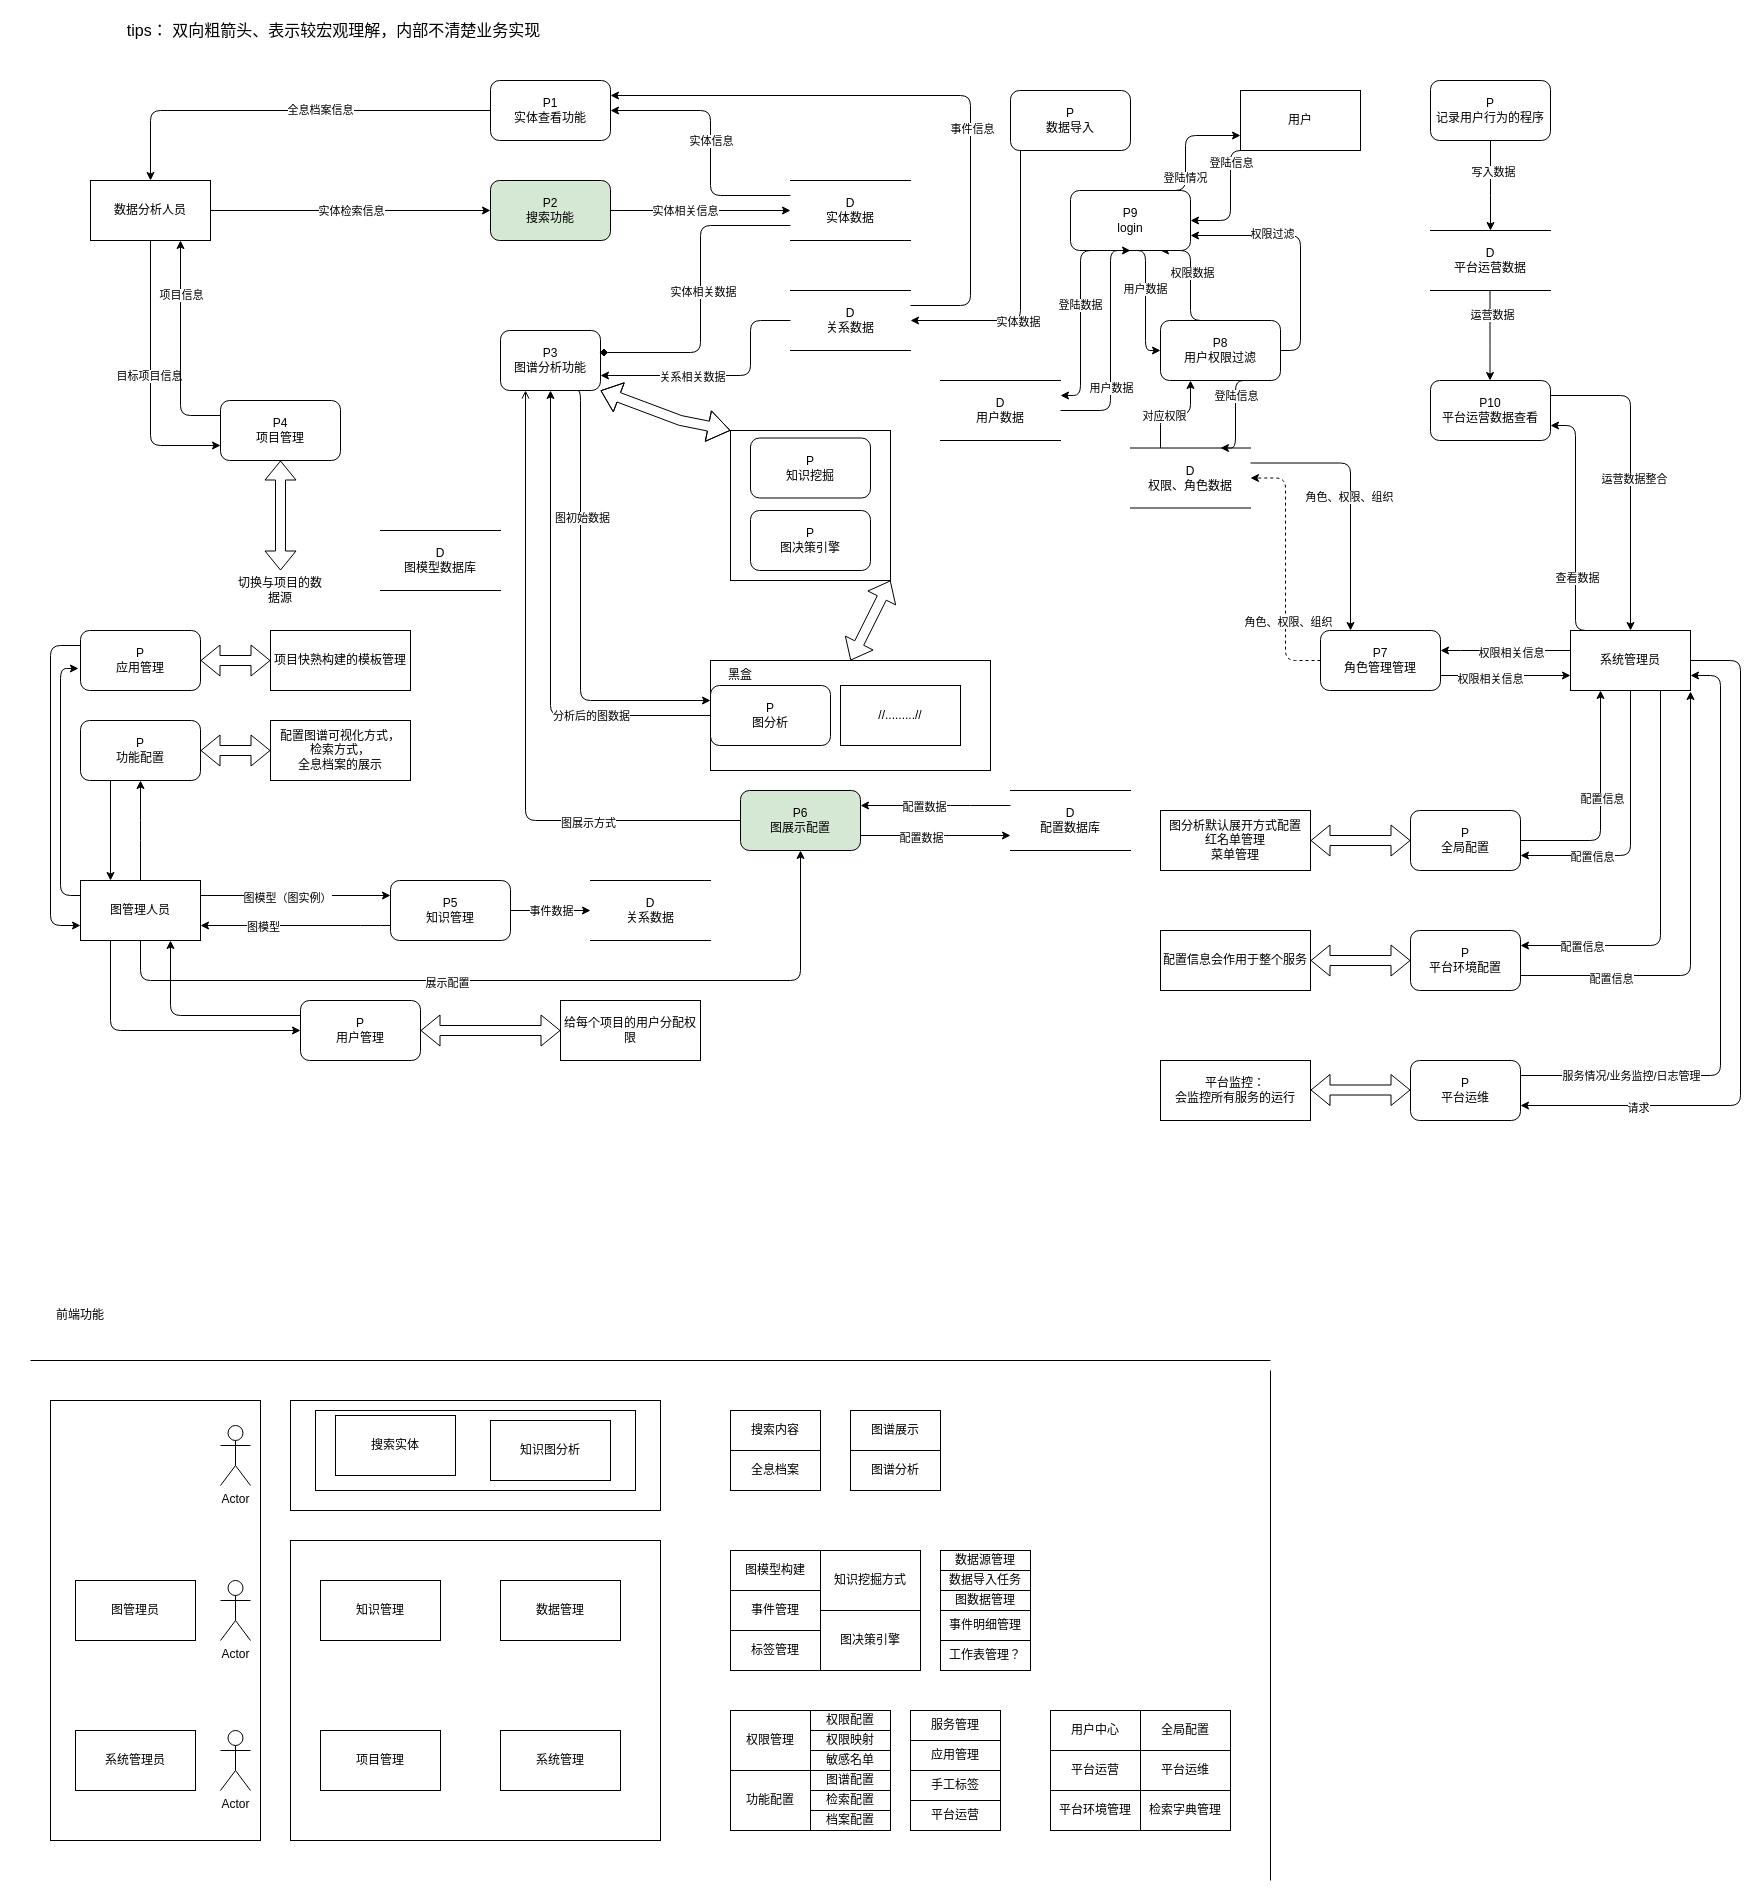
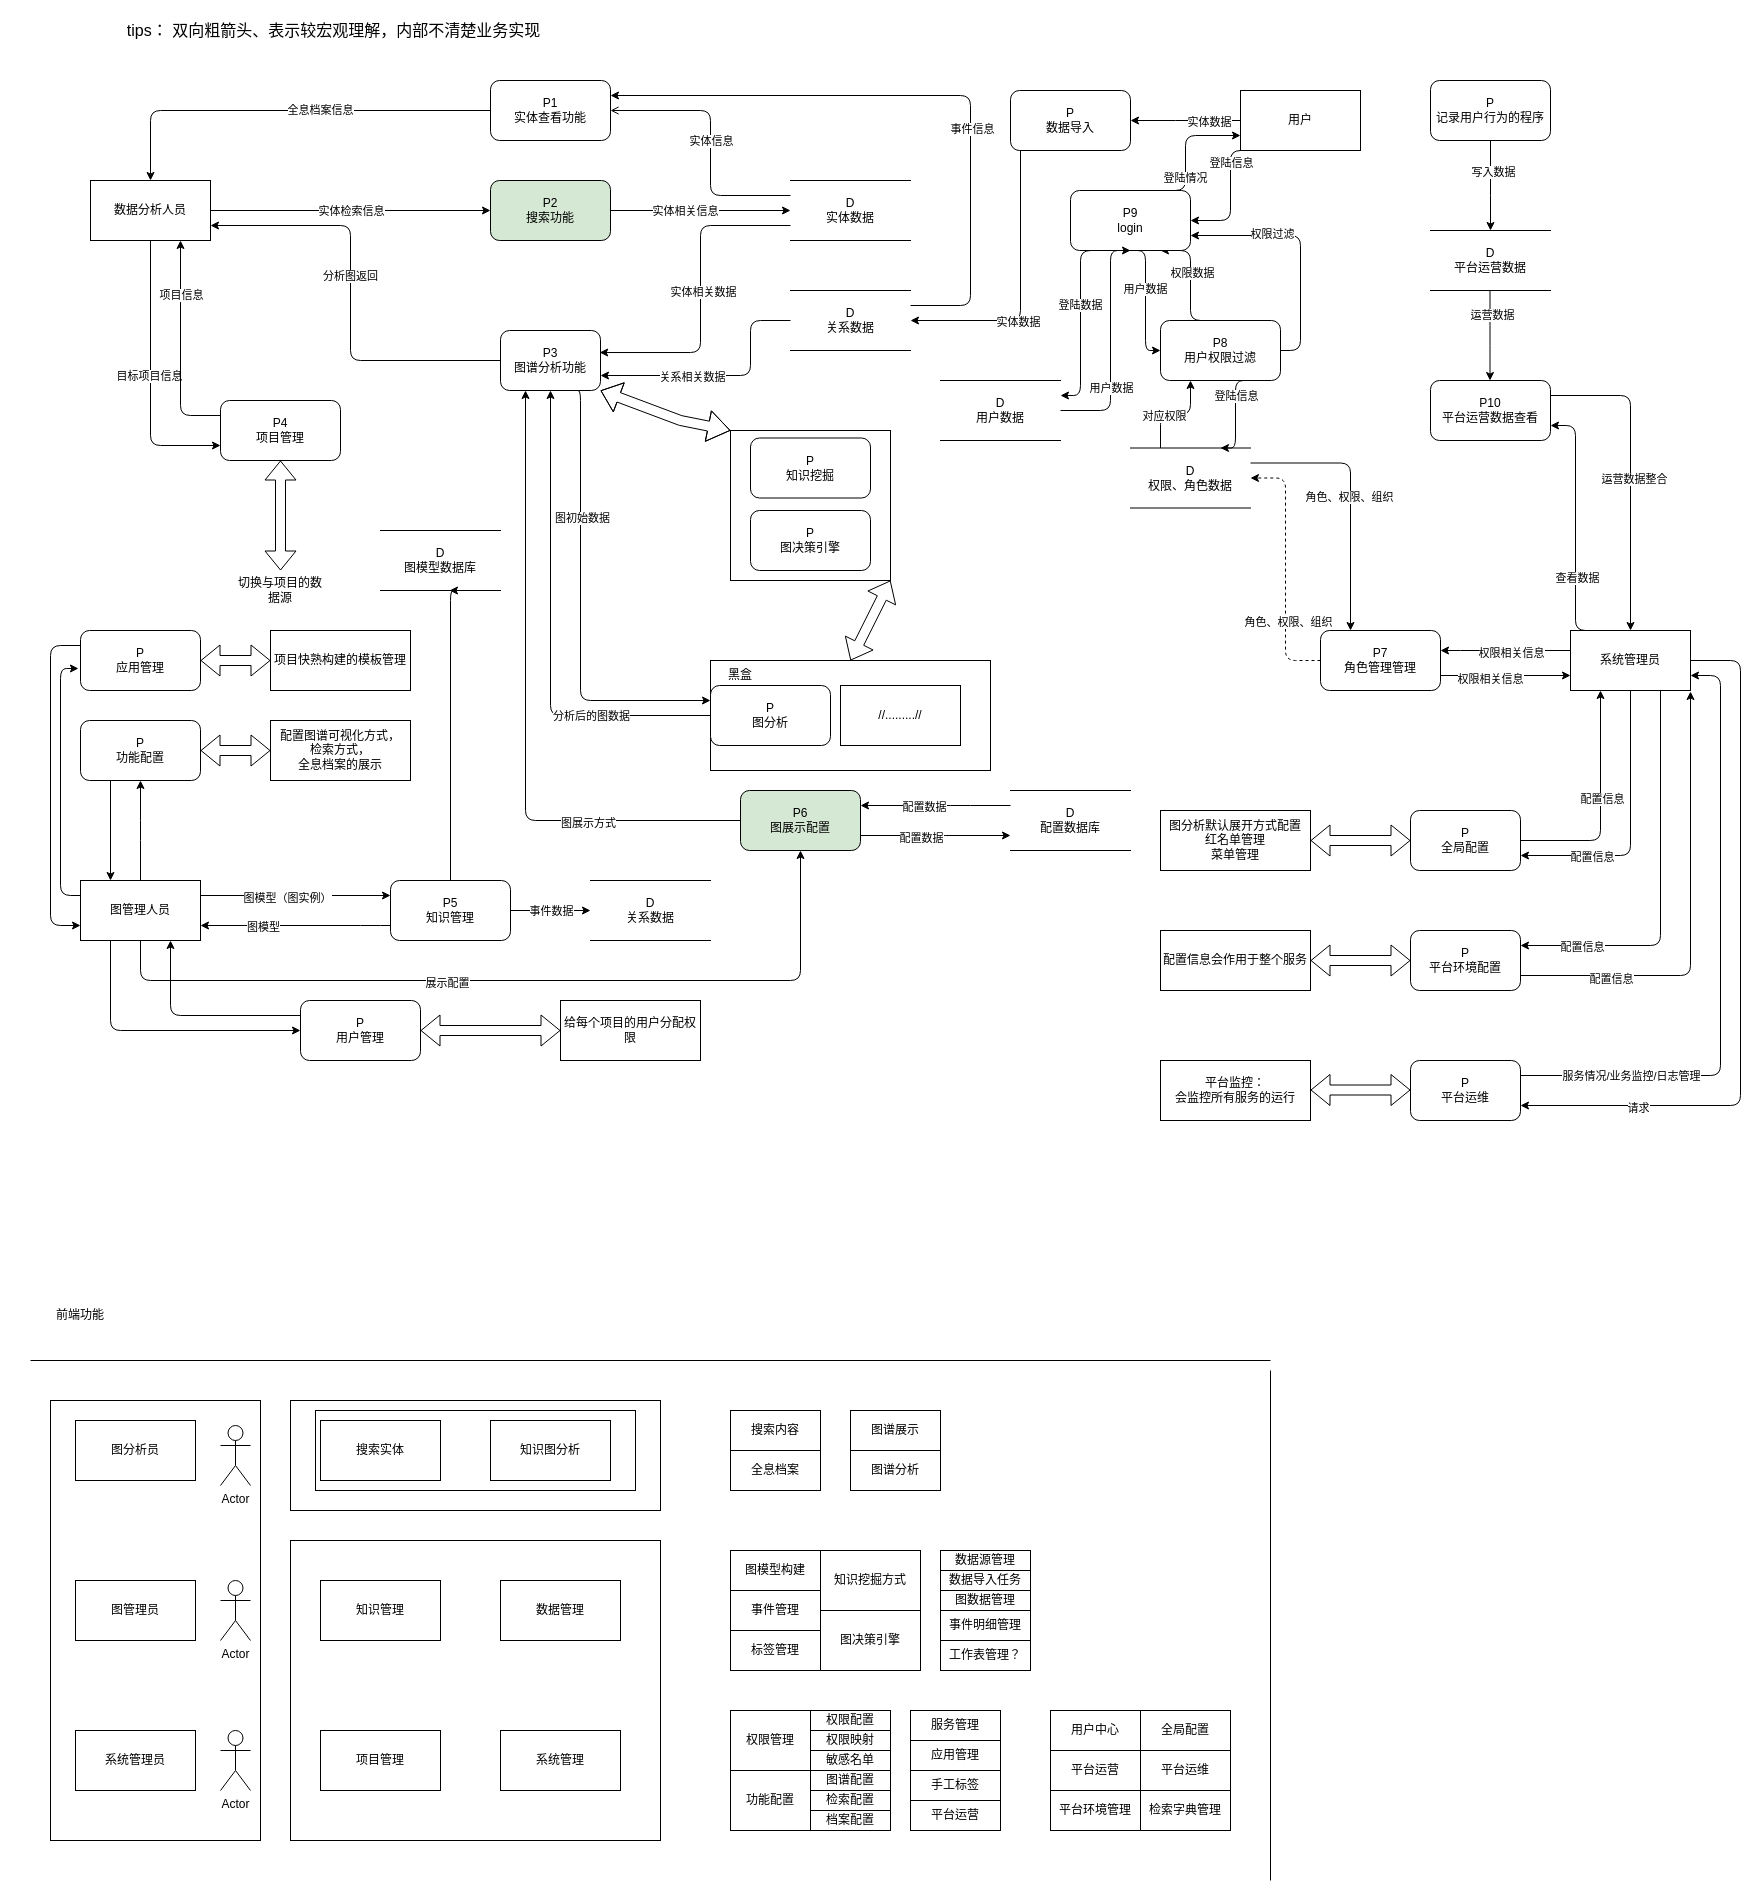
edge "D 实体数据" -> "P1 实体查看功能": arrowhead classic -> open
edge "用户" -> "P 数据导入": added, label "实体数据"
edge "P3 图谱分析功能" -> "数据分析人员": added, label "分析图返回"
edge "D 实体数据" -> "P3 图谱分析功能": arrowhead diamond -> classic
edge "P6 图展示配置" -> "P3 图谱分析功能": arrowhead open -> classic
edge "P5 知识管理" -> "D 图模型数据库": added
node "搜索实体": moved (396, 1446) -> (381, 1451)
node "图分析员": added
